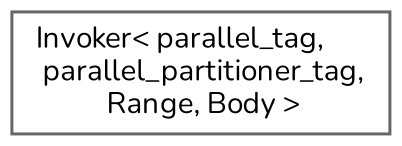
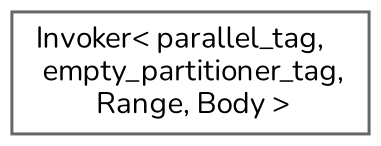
node "Invoker< parallel_tag, parallel_partitioner_tag, Range, Body >": label "Invoker< parallel_tag, parallel_partitioner_tag, Range, Body >" -> "Invoker< parallel_tag, empty_partitioner_tag, Range, Body >"
